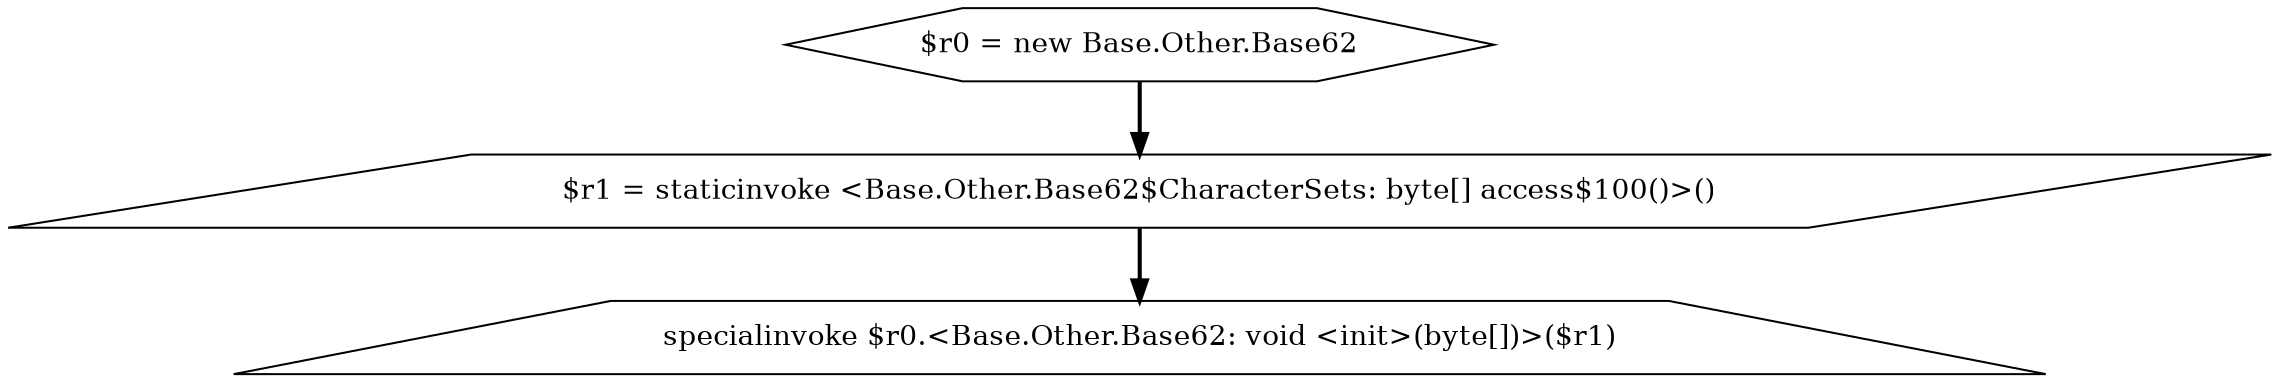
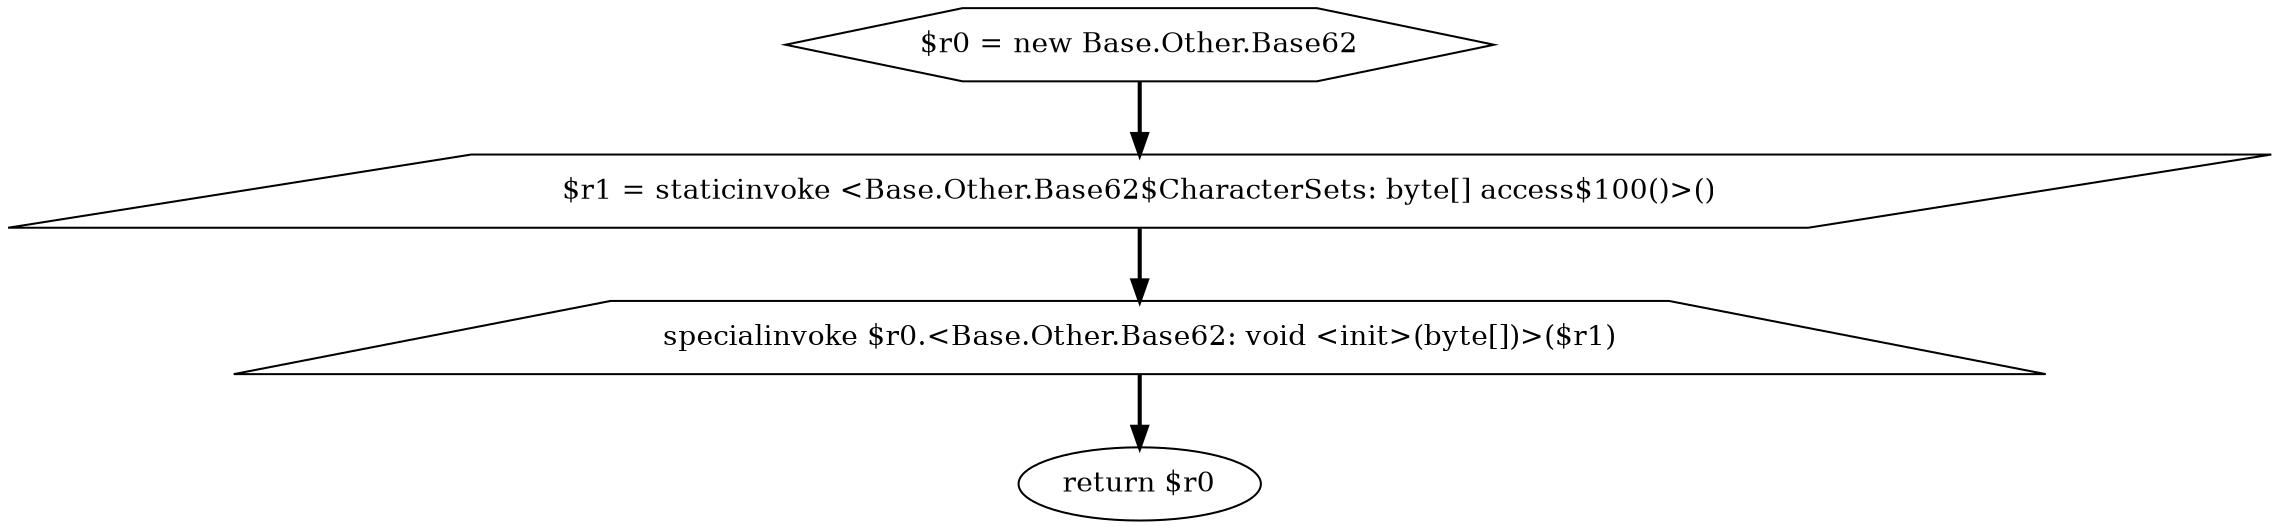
node "return $r0": added
